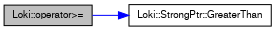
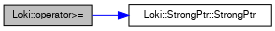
node "Loki::StrongPtr::GreaterThan": label "Loki::StrongPtr::GreaterThan" -> "Loki::StrongPtr::StrongPtr"
